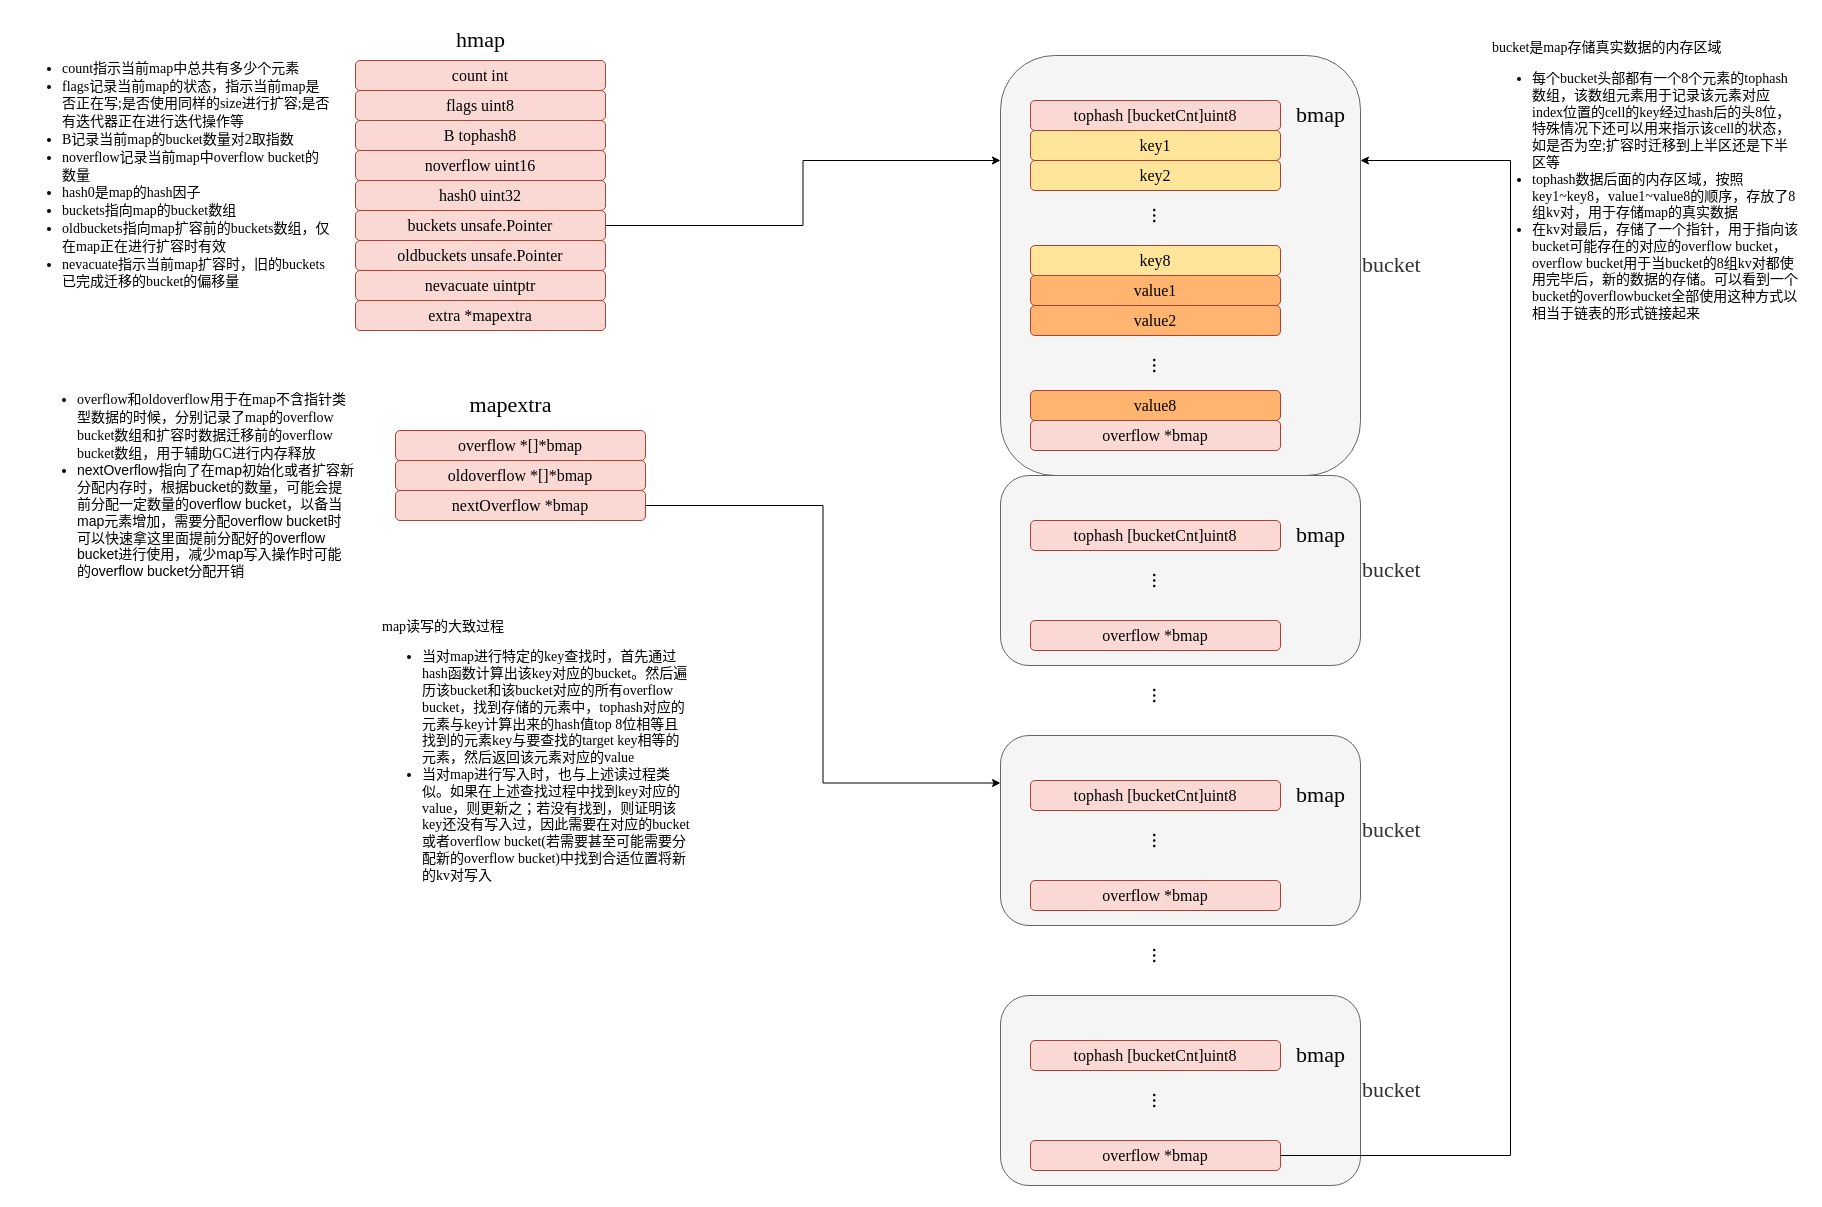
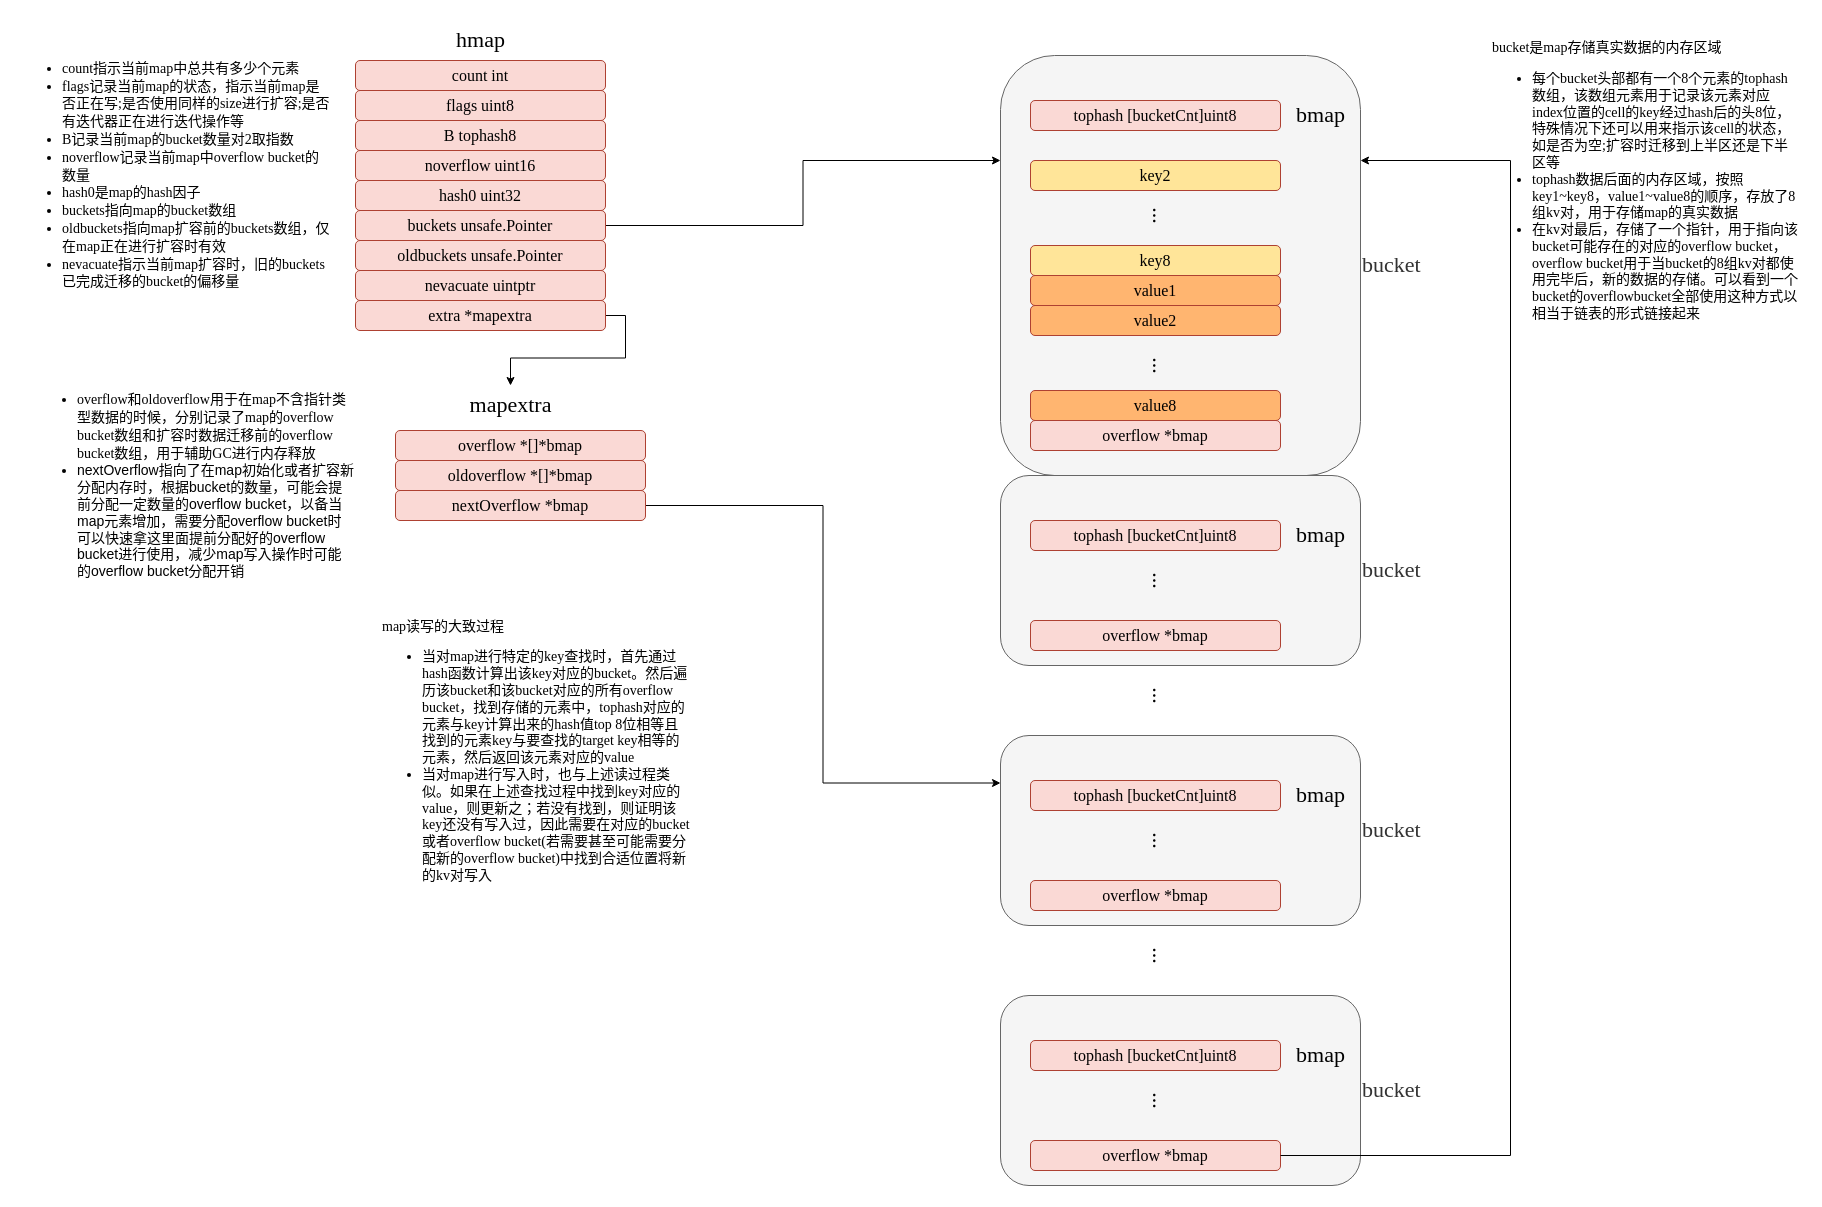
node "key1": removed
edge "extra *mapextra" -> "mapextra": added
